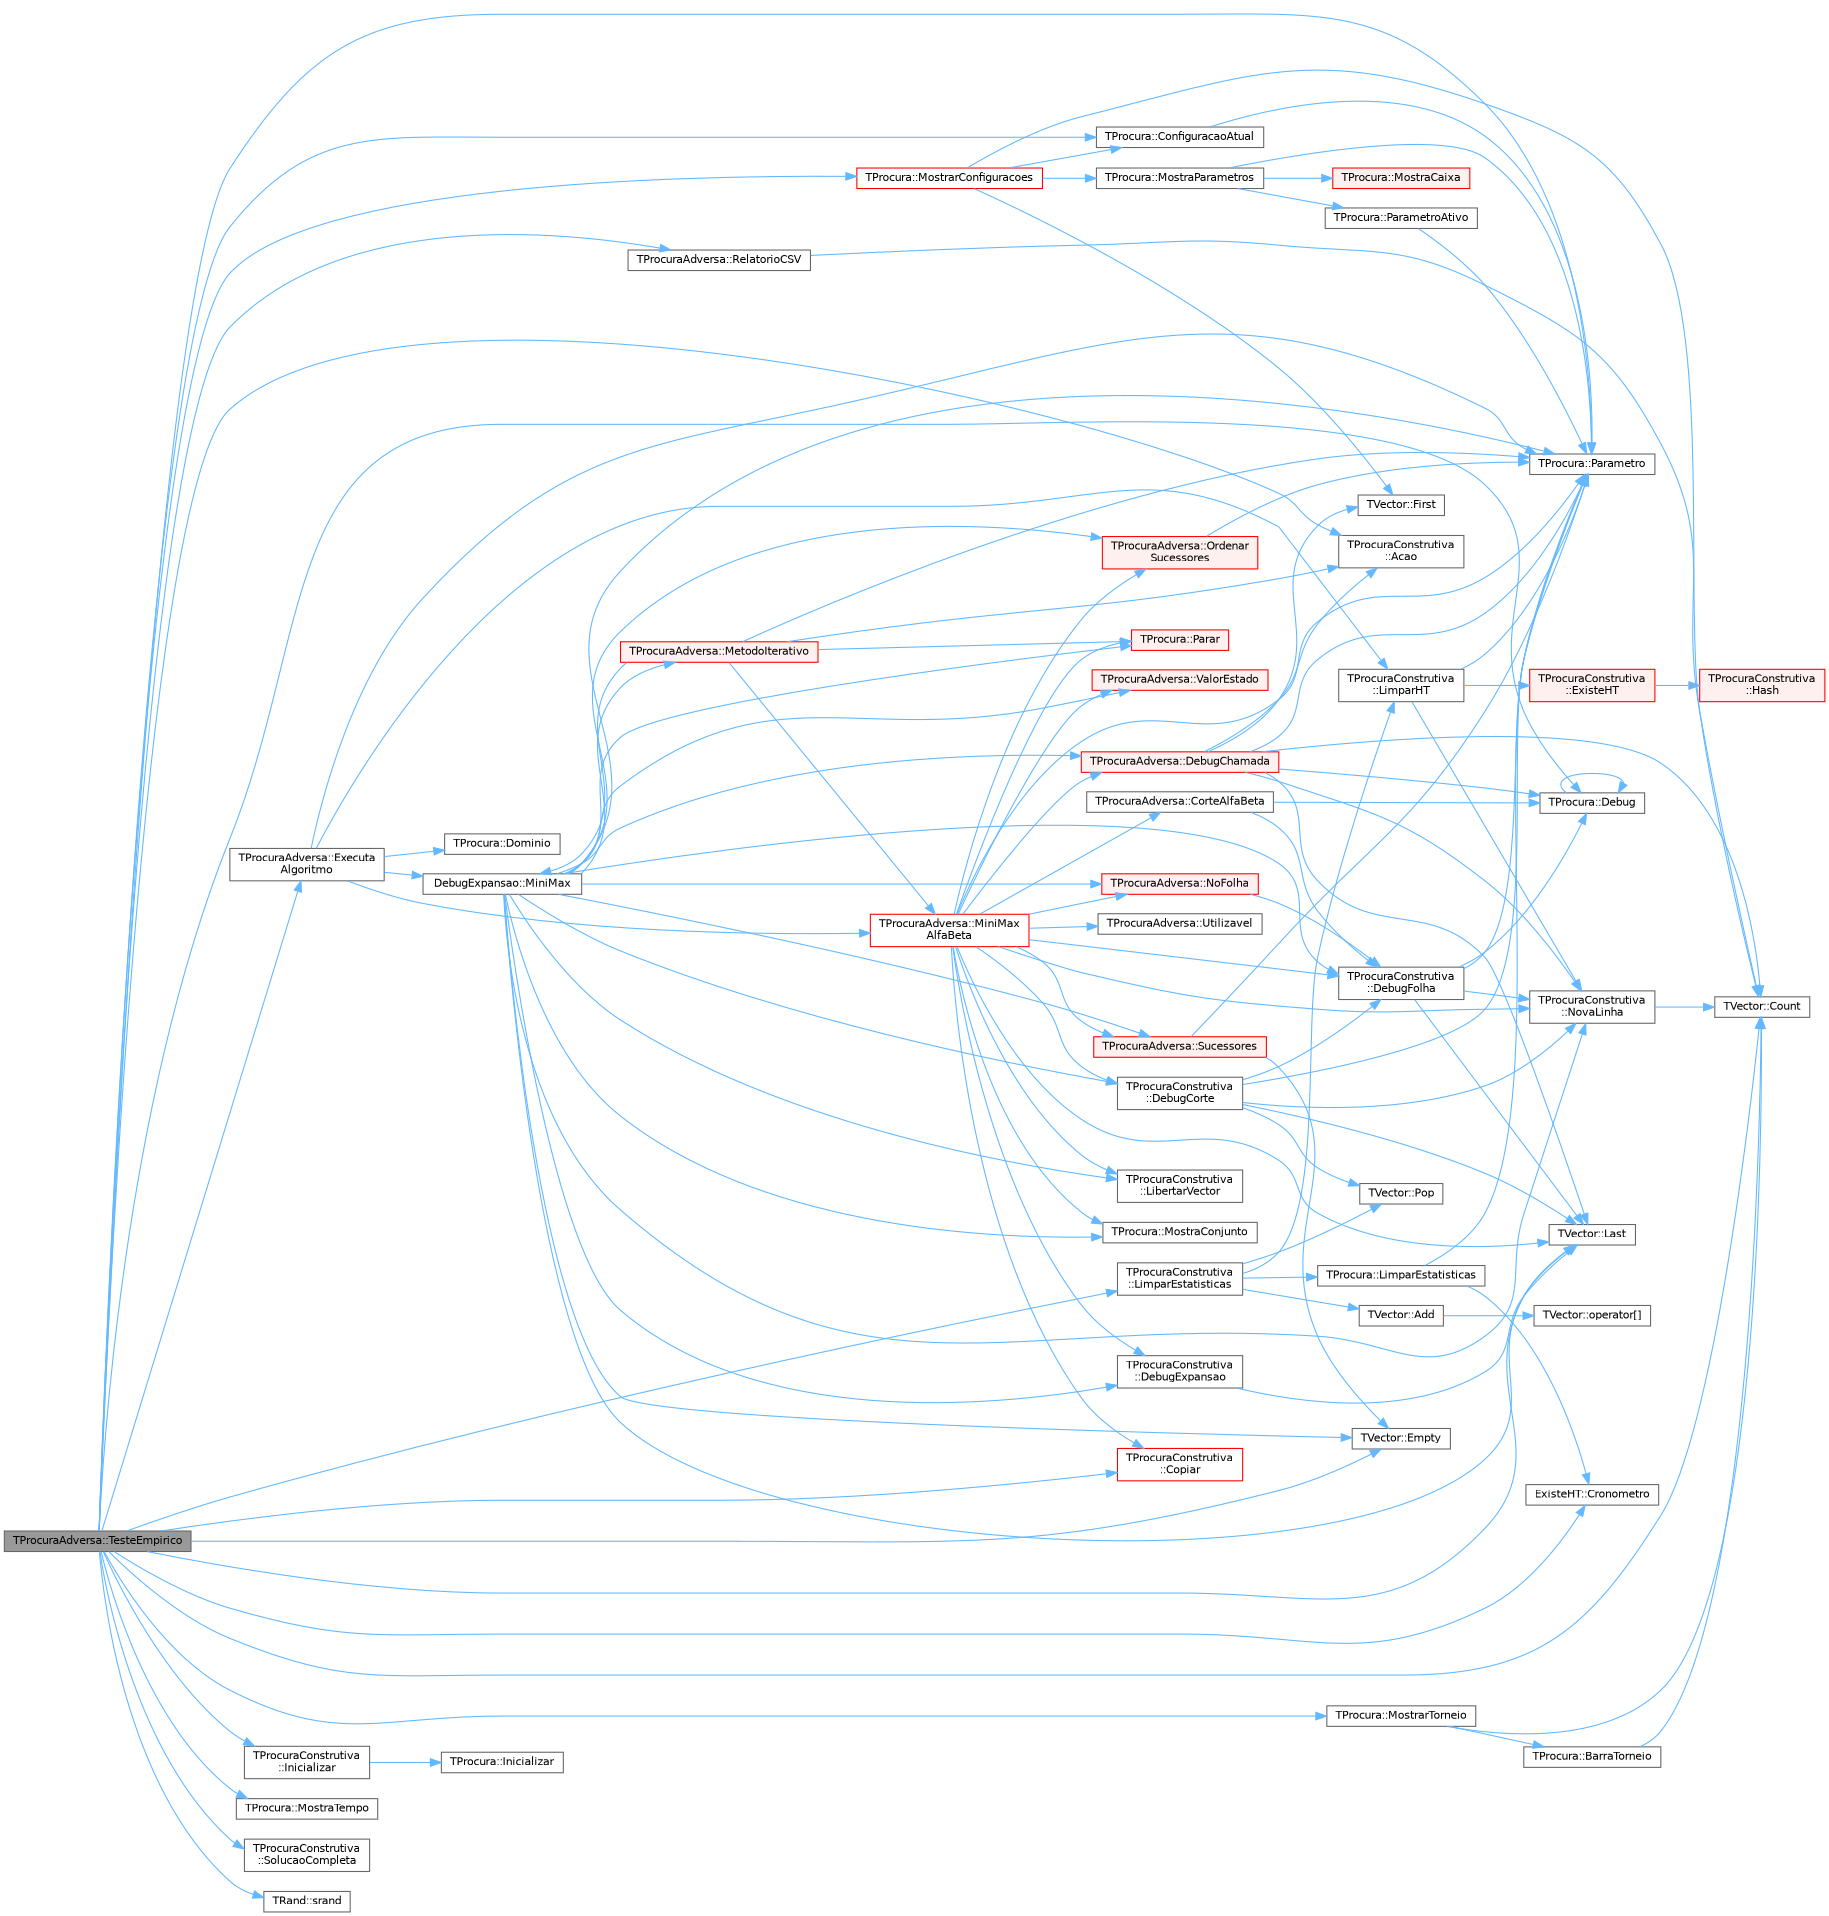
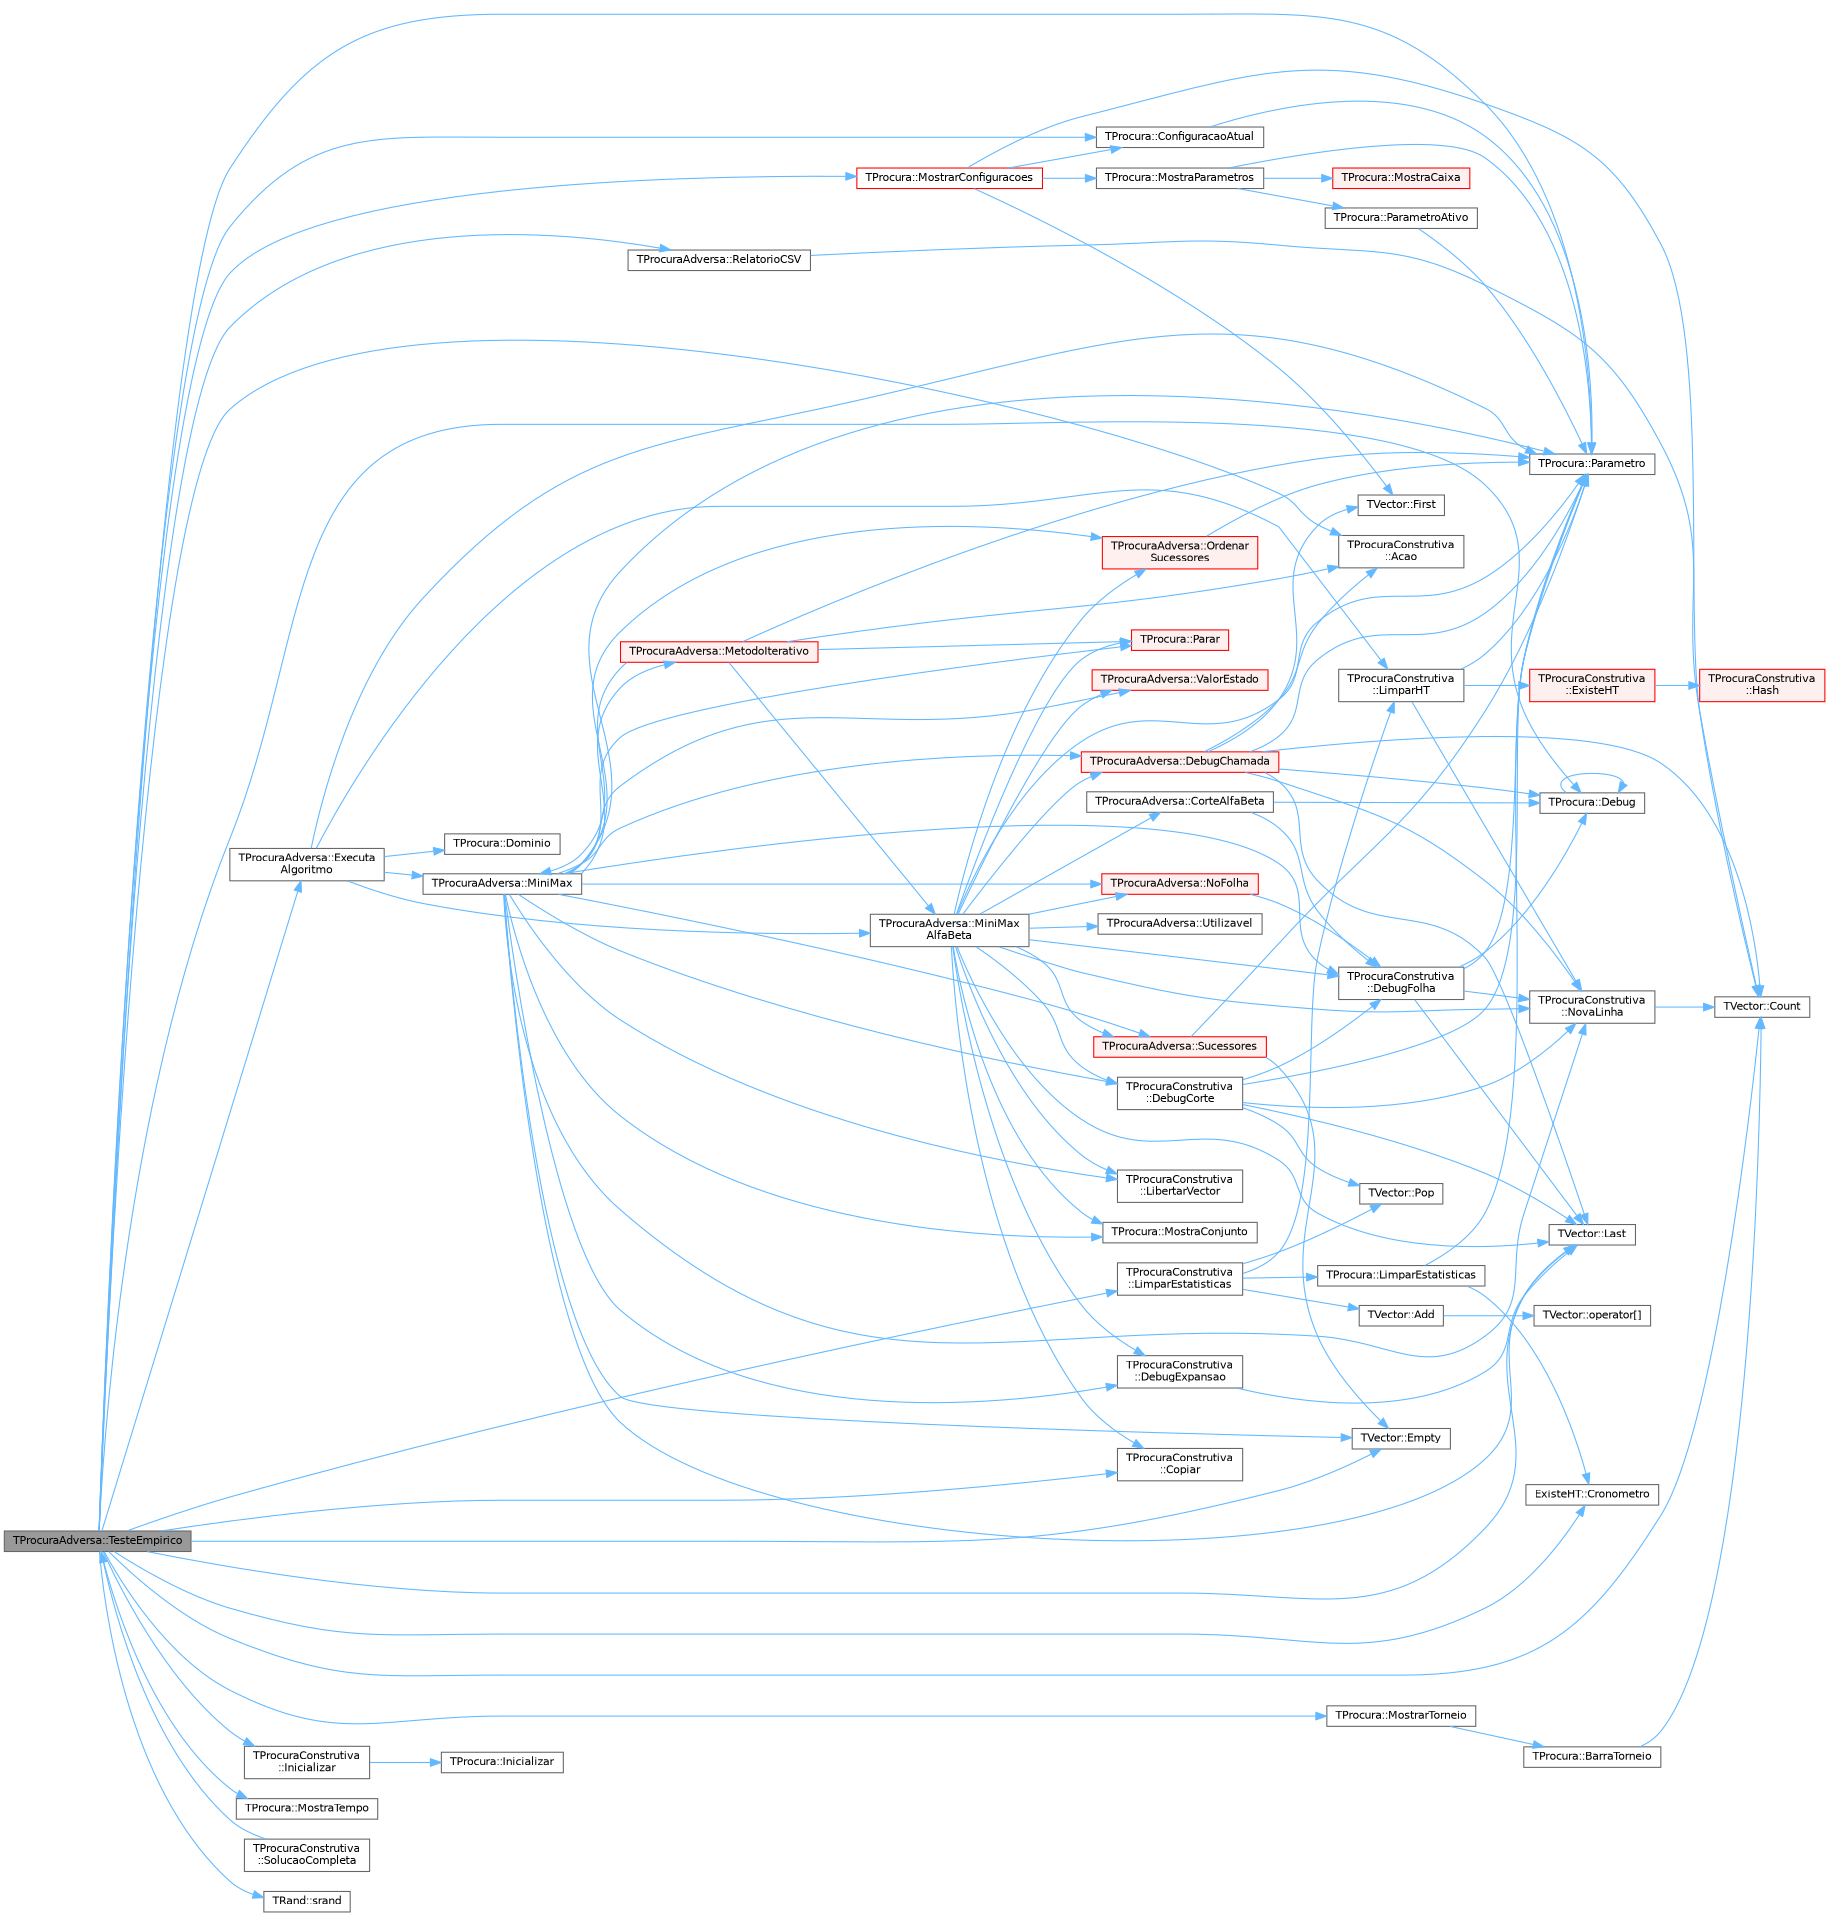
node "DebugExpansao::MiniMax": label "DebugExpansao::MiniMax" -> "TProcuraAdversa::MiniMax"
node "TProcuraAdversa::MiniMax AlfaBeta": color red -> grey40
node "TProcuraConstrutiva ::Copiar": color red -> grey40
edge "TProcura::MostrarTorneio" -> "TVector::Count": removed
edge "TProcuraAdversa::TesteEmpirico" -> "TProcuraConstrutiva ::SolucaoCompleta": reversed
